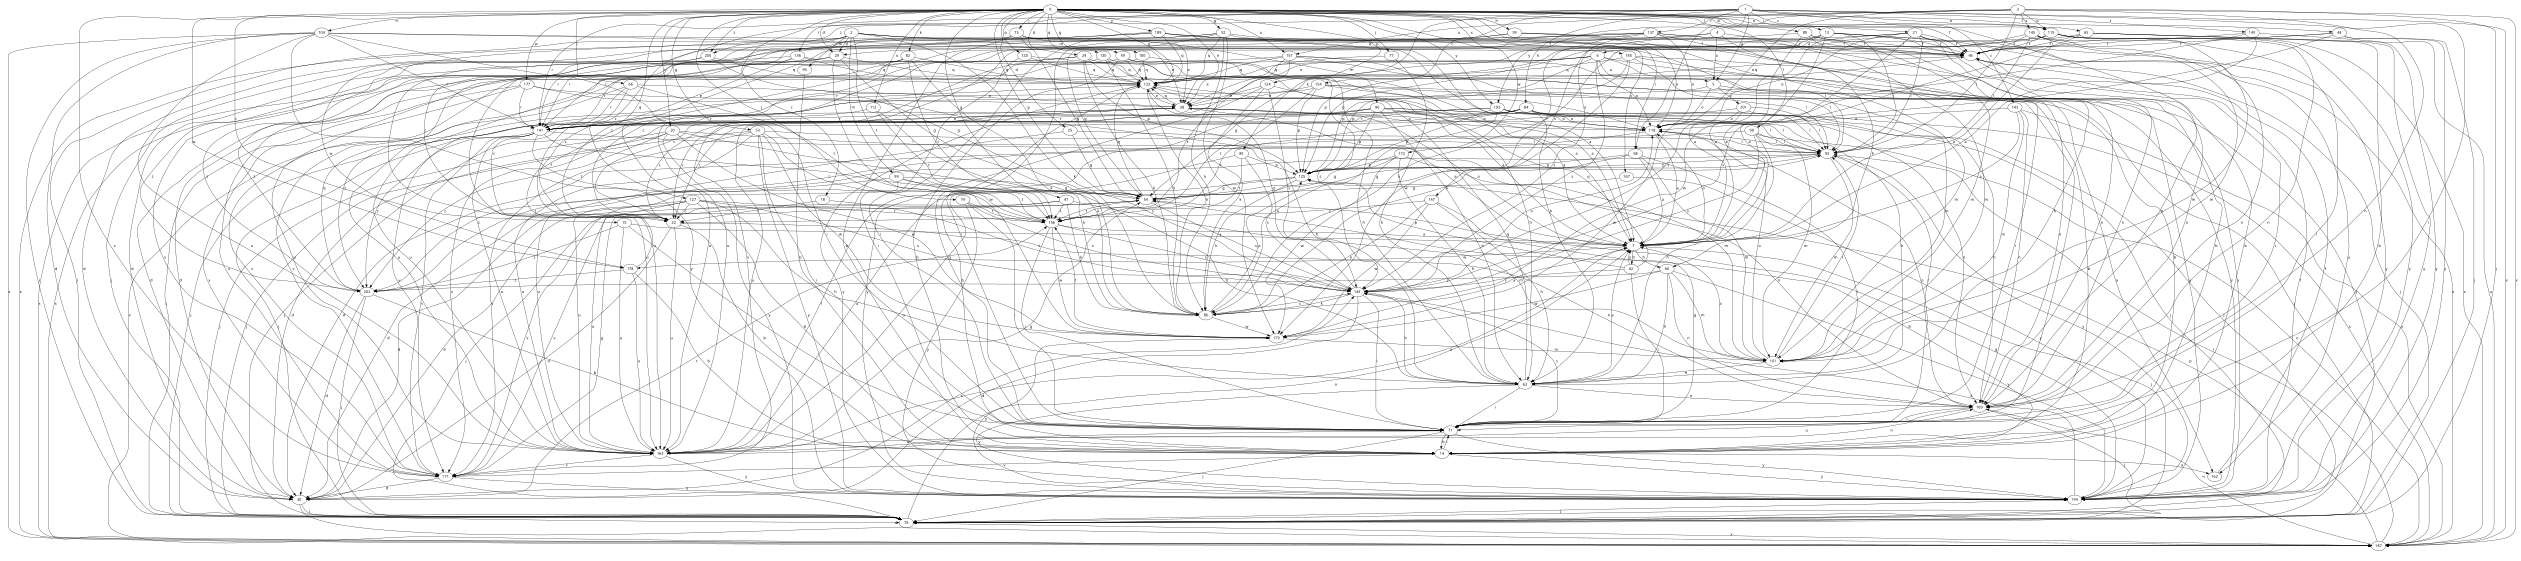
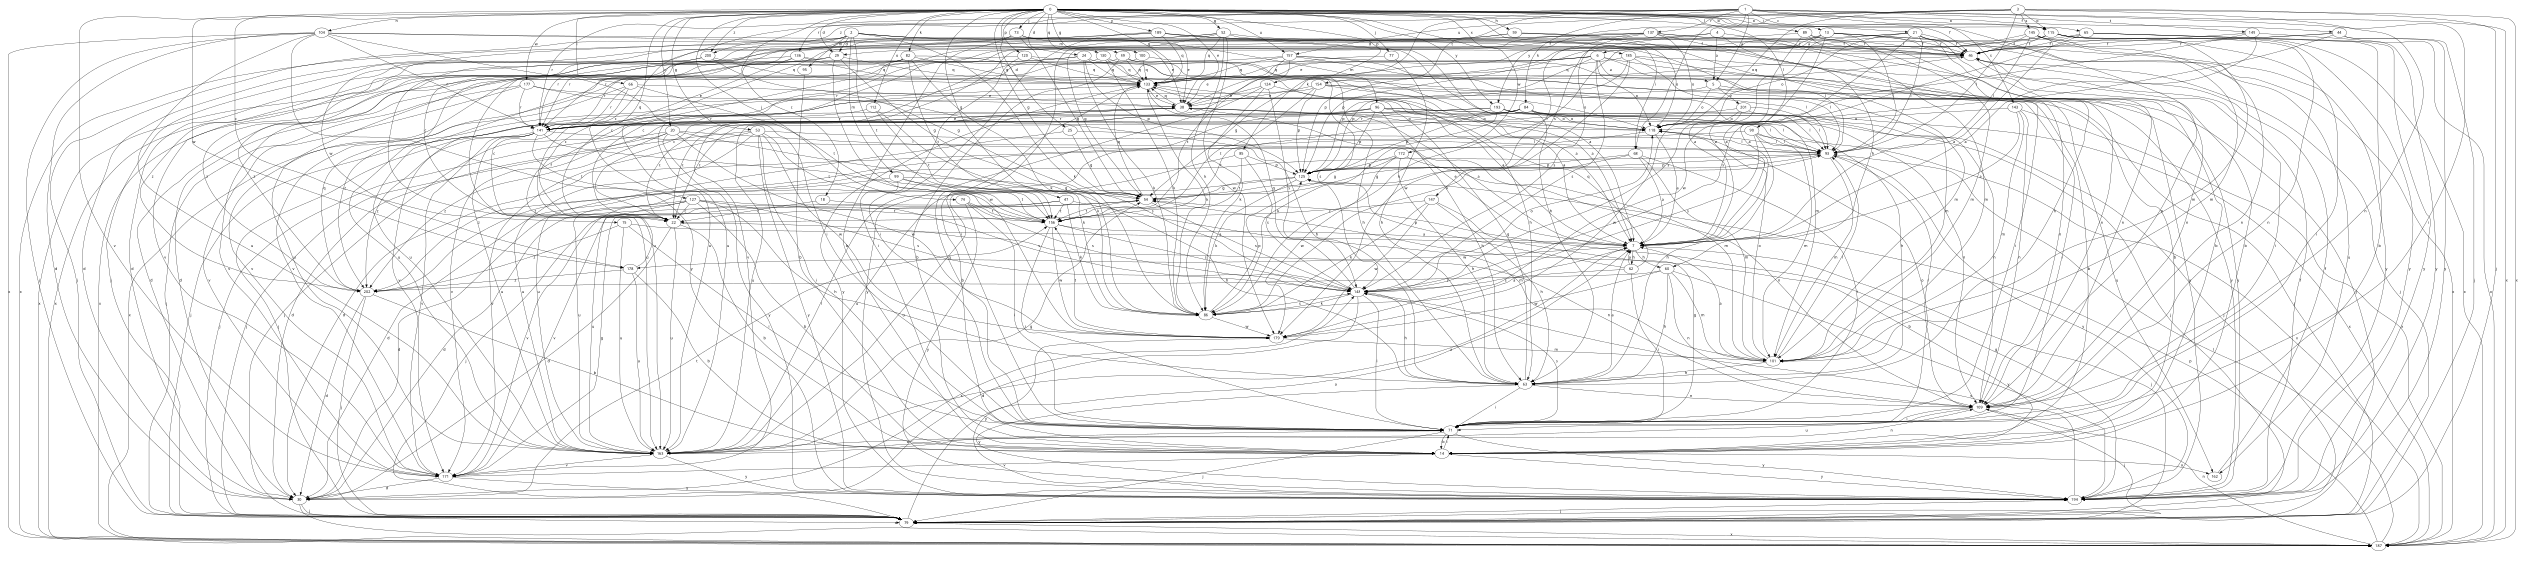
edge "82" -> "101": added, label "m"
node "167": removed
edge "7" -> "118": removed, label "o"
edge "120" -> "187": added, label "x"
